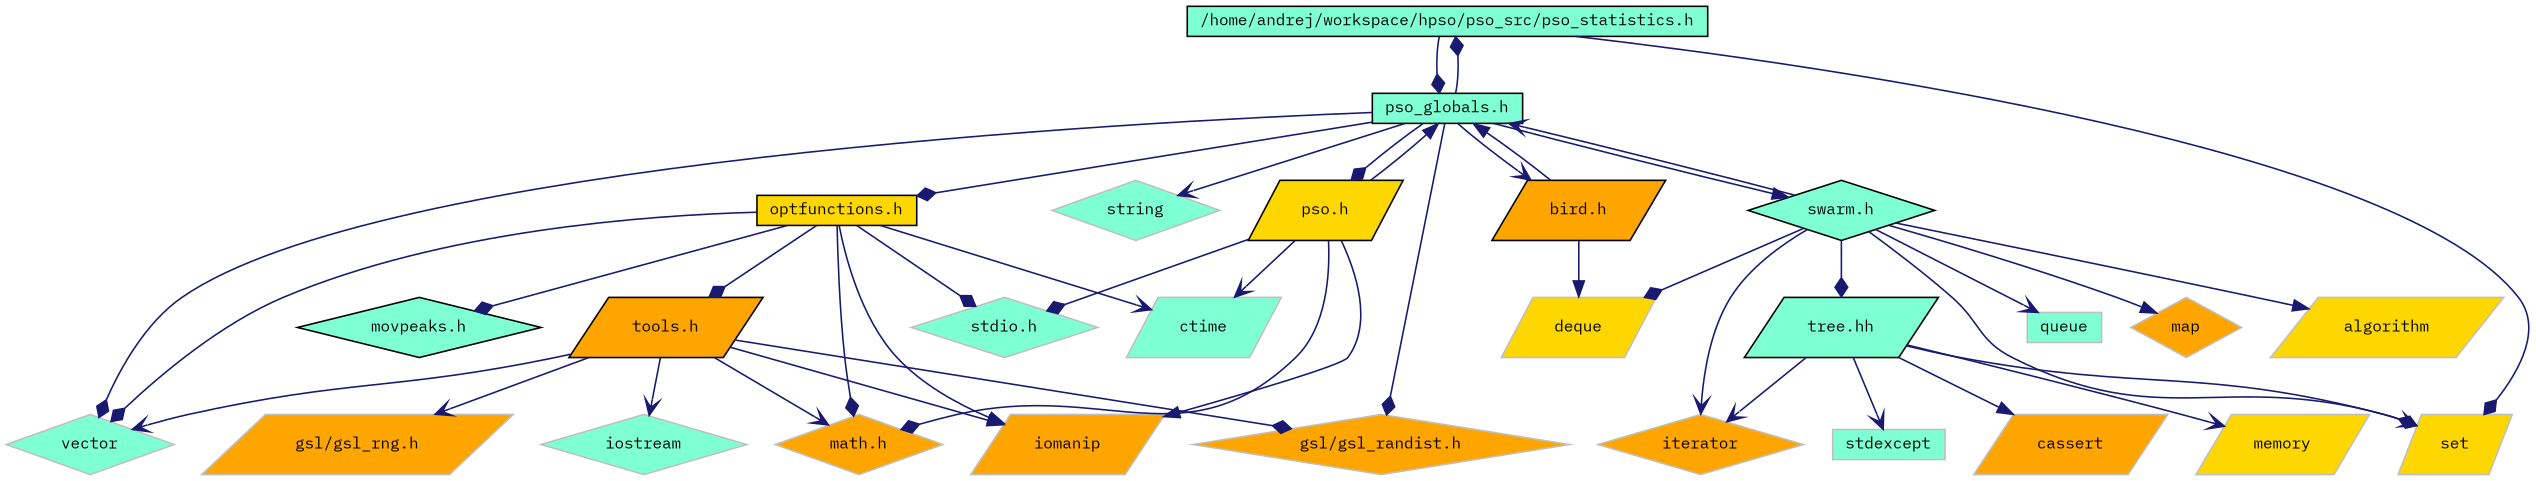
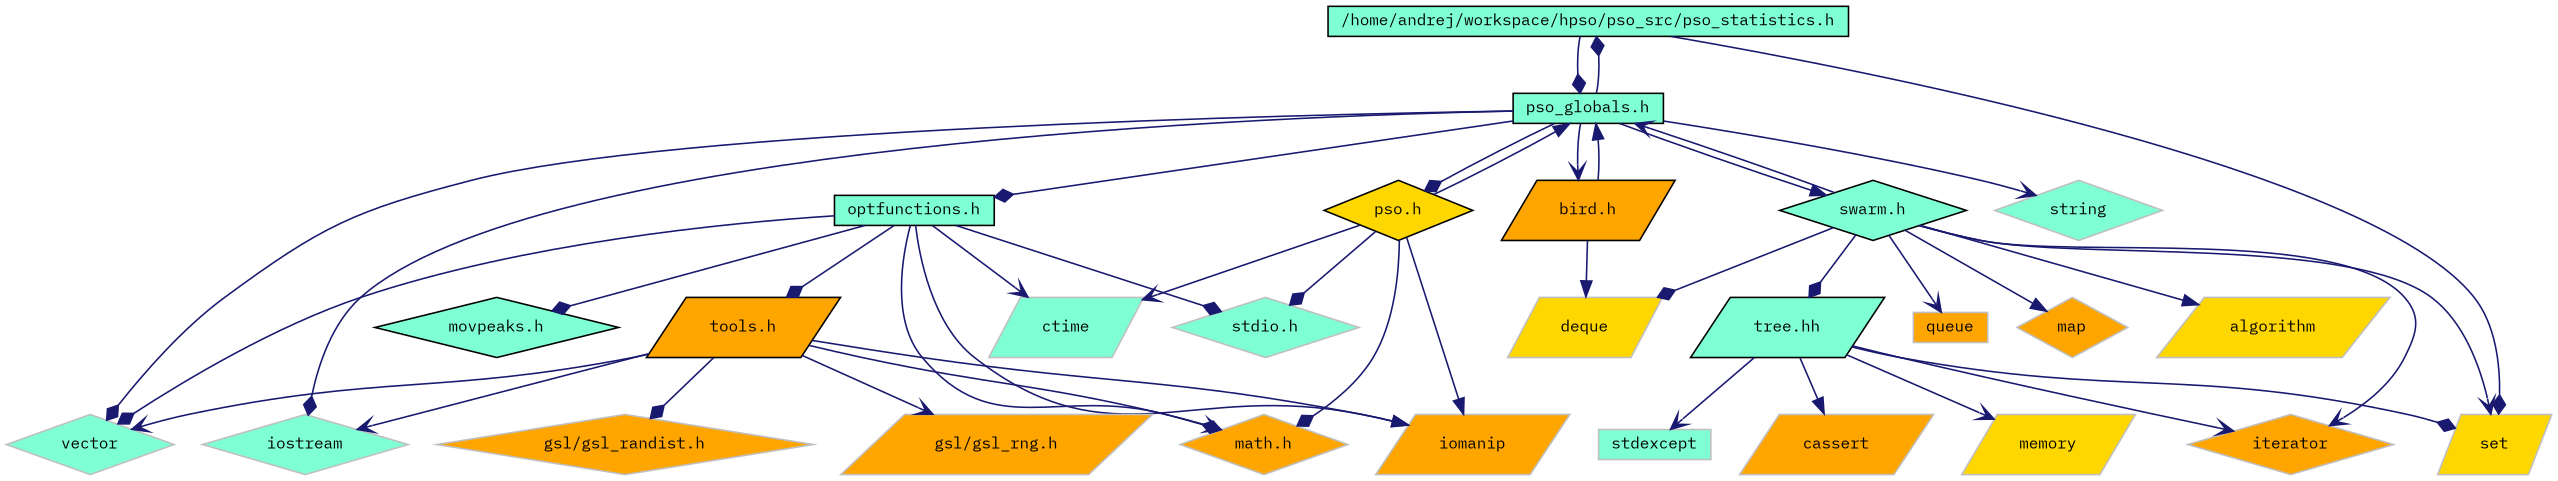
node "optfunctions.h": fillcolor gold -> aquamarine
node "pso.h": shape parallelogram -> diamond
edge "pso_globals.h" -> "gsl/gsl_randist.h": now "pso_globals.h" -> "iostream"
node "queue": fillcolor aquamarine -> orange
